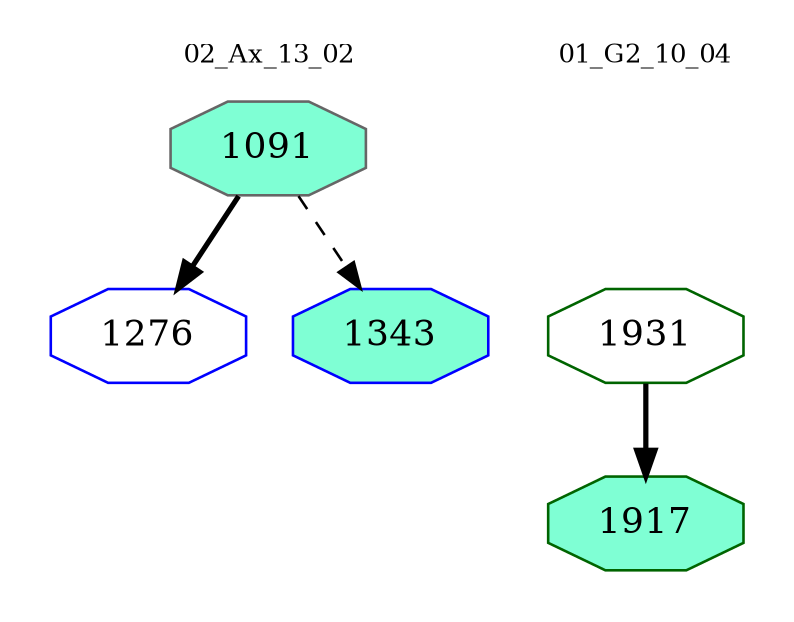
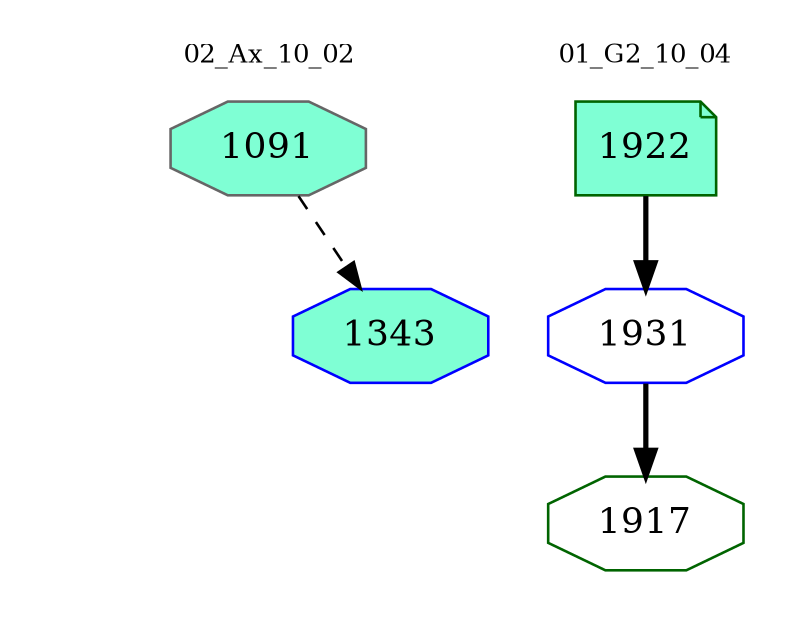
cluster "02_Ax_13_02": label "02_Ax_13_02" -> "02_Ax_10_02"
node "1922": added
node "1276": removed
node "1931": color darkgreen -> blue
node "1917": fillcolor aquamarine -> white
